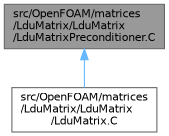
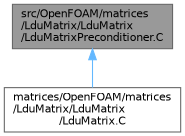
node "src/OpenFOAM/matrices /LduMatrix/LduMatrix /LduMatrix.C": label "src/OpenFOAM/matrices /LduMatrix/LduMatrix /LduMatrix.C" -> "matrices/OpenFOAM/matrices /LduMatrix/LduMatrix /LduMatrix.C"
